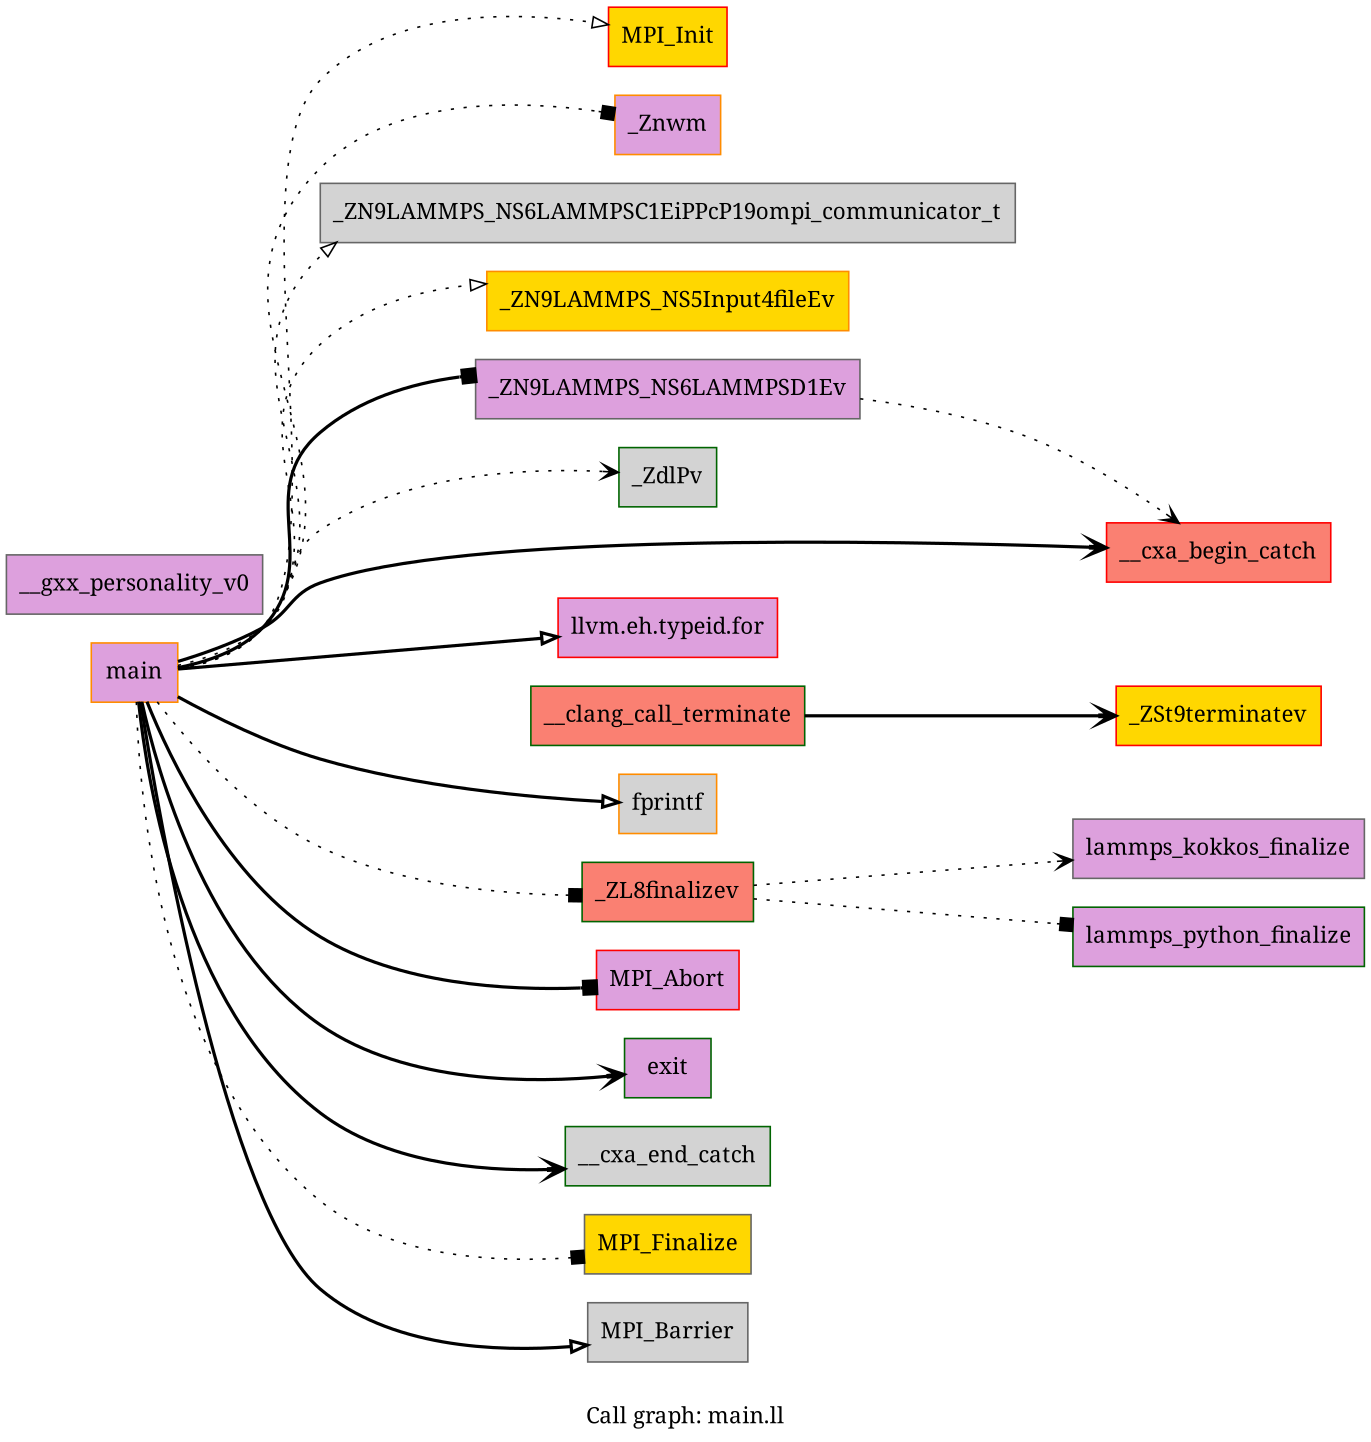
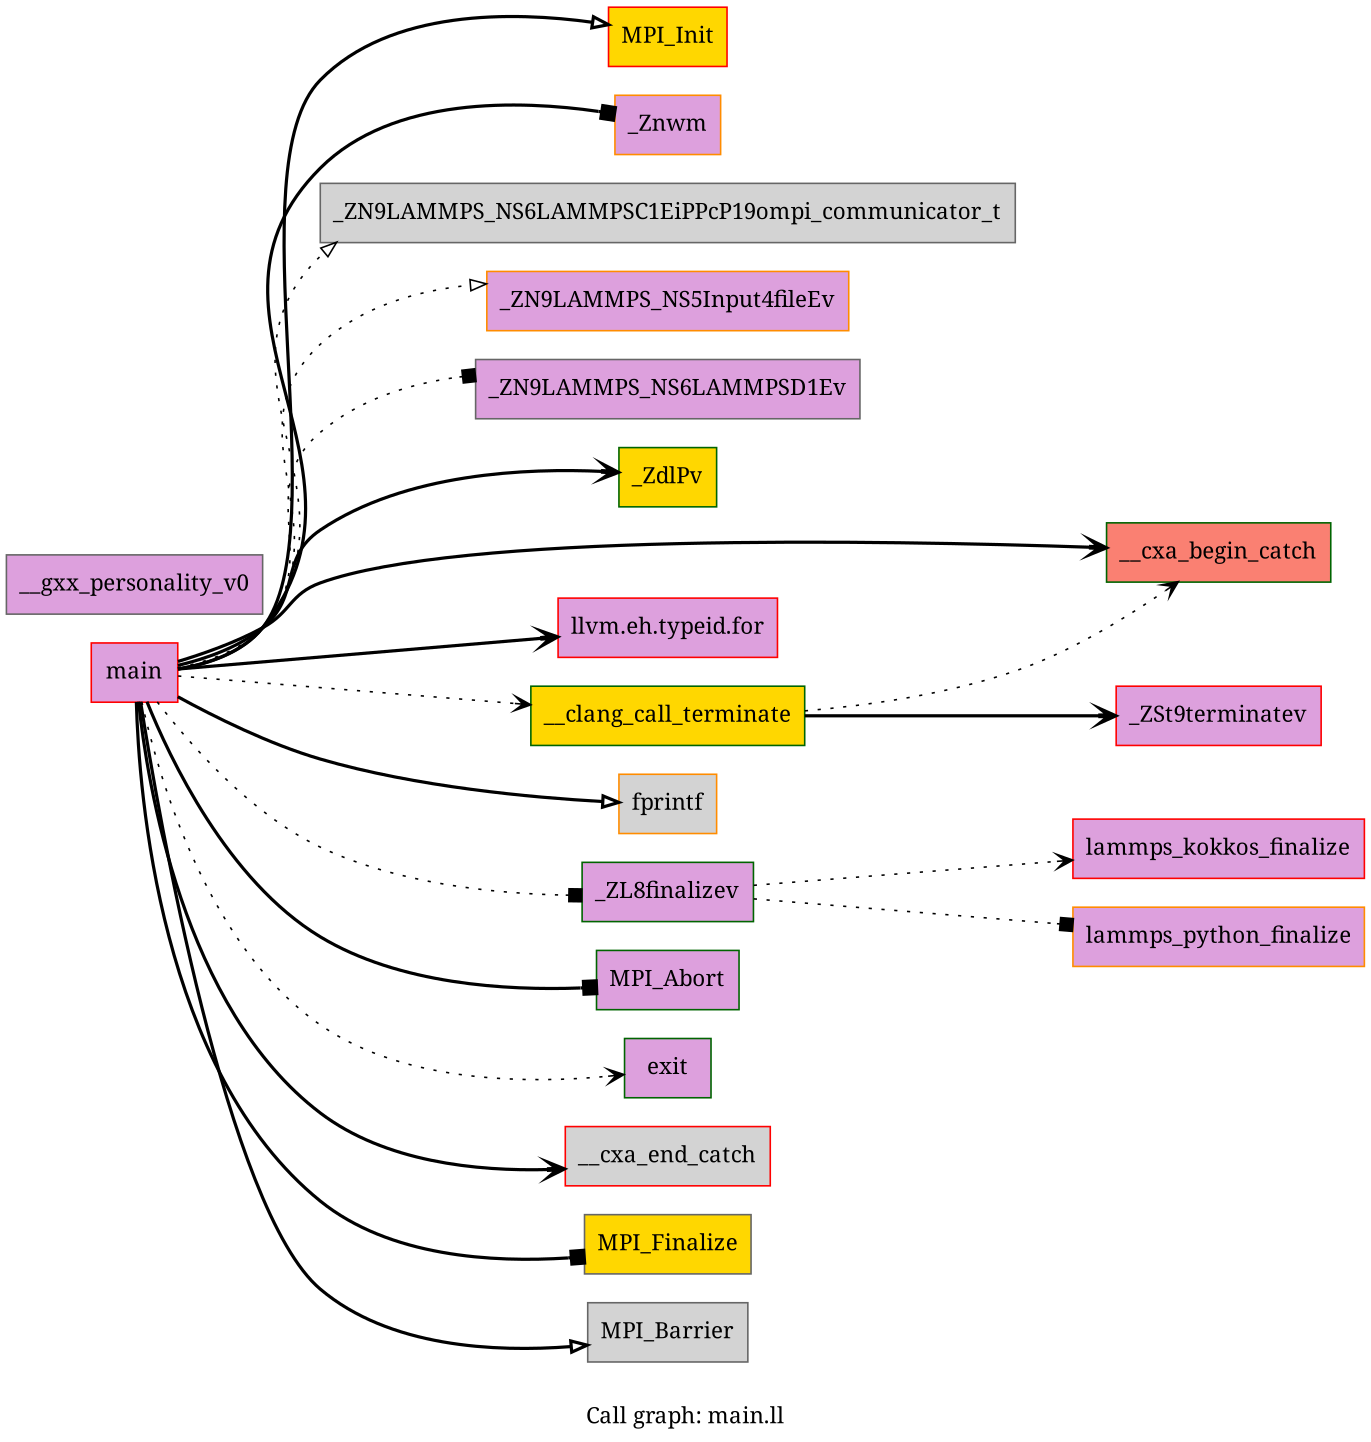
edge "main" -> "MPI_Init": style dotted -> bold
edge "main" -> "_Znwm": style dotted -> bold
node "_ZN9LAMMPS_NS5Input4fileEv": fillcolor gold -> plum
edge "_ZN9LAMMPS_NS6LAMMPSD1Ev" -> "__cxa_begin_catch": now "__clang_call_terminate" -> "__cxa_begin_catch"
edge "main" -> "_ZN9LAMMPS_NS6LAMMPSD1Ev": style bold -> dotted
node "_ZdlPv": fillcolor lightgrey -> gold
edge "main" -> "_ZdlPv": style dotted -> bold
node "__cxa_begin_catch": color red -> darkgreen
edge "main" -> "llvm.eh.typeid.for": arrowhead onormal -> vee
node "main": color darkorange -> red
edge "main" -> "__clang_call_terminate": added
node "__clang_call_terminate": fillcolor salmon -> gold
node "_ZSt9terminatev": fillcolor gold -> plum
node "lammps_kokkos_finalize": color gray40 -> red
node "_ZL8finalizev": fillcolor salmon -> plum
node "lammps_python_finalize": color darkgreen -> darkorange
node "MPI_Abort": color red -> darkgreen
edge "main" -> "exit": style bold -> dotted
edge "main" -> "MPI_Finalize": style dotted -> bold
node "__cxa_end_catch": color darkgreen -> red
